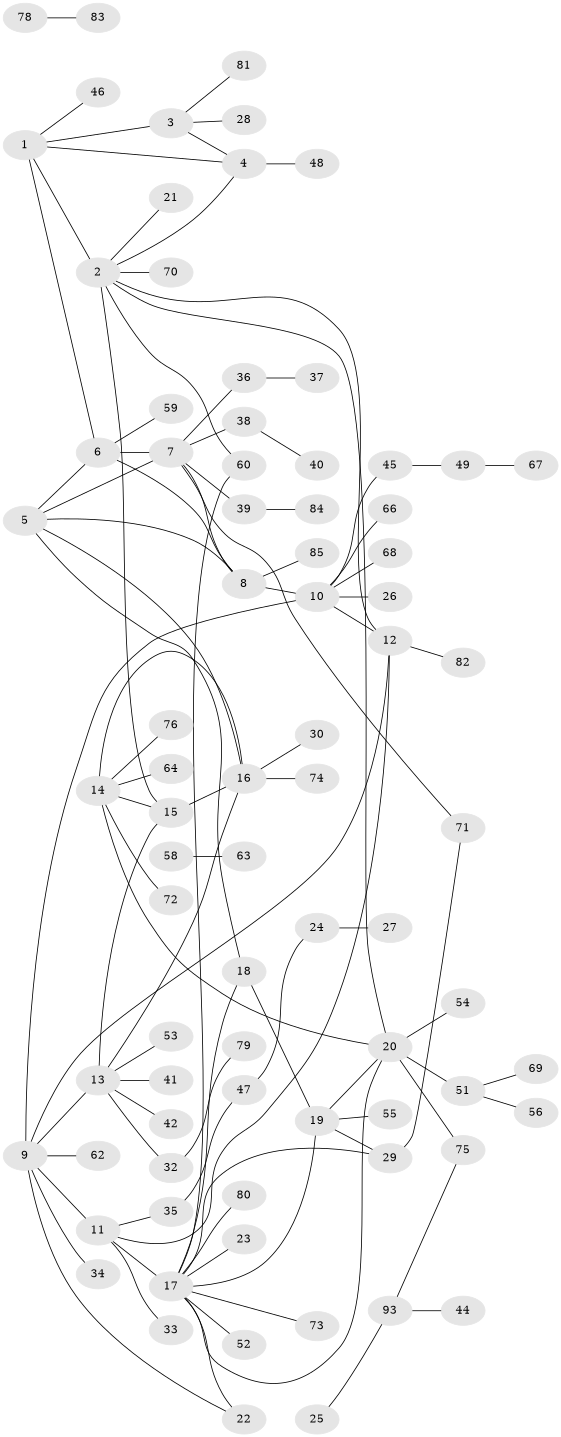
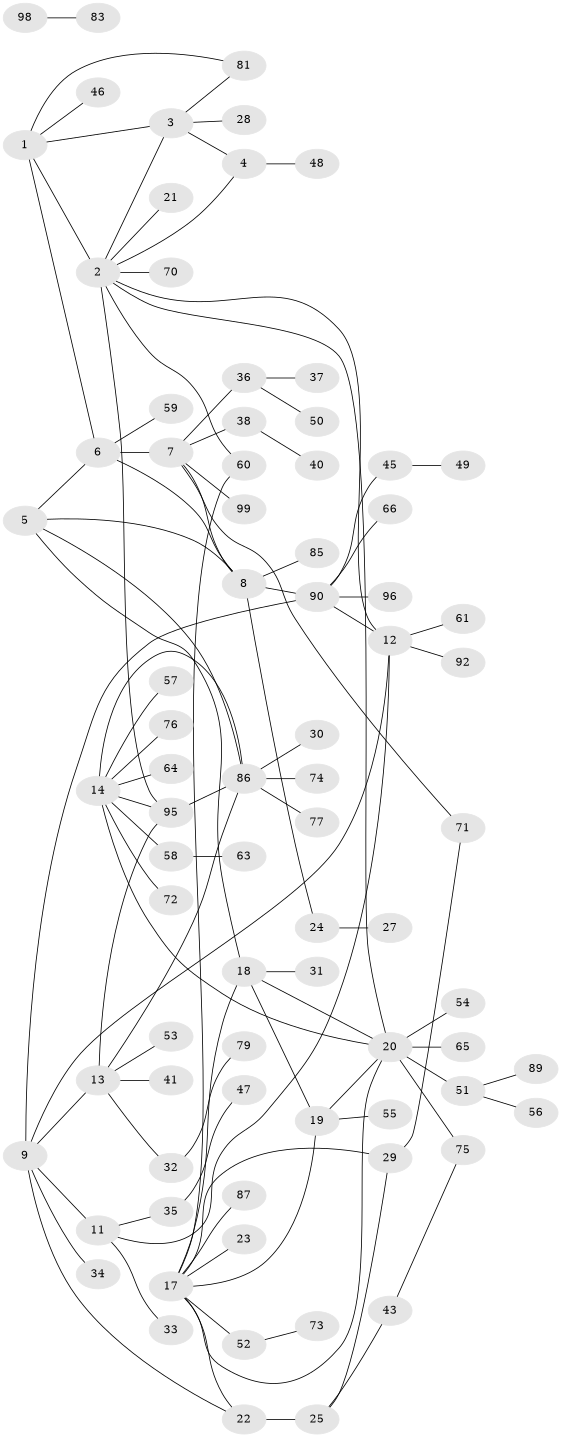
node "78": label "78" -> "98"
edge "1" -- "4": now "1" -- "81"
edge "3" -- "2": added
node "50": added
node "67": removed
edge "7" -- "5": removed
node "39": label "39" -> "99"
node "84": removed
node "68": removed
node "10": label "10" -> "90"
node "26": label "26" -> "96"
node "61": added
node "82": label "82" -> "92"
node "57": added
node "16": label "16" -> "86"
node "15": label "15" -> "95"
node "77": added
edge "14" -- "58": added
node "31": added
edge "24" -- "47": now "24" -- "8"
edge "18" -- "20": added
node "65": added
node "69": label "69" -> "89"
node "42": removed
edge "19" -- "29": now "25" -- "29"
node "62": removed
node "80": label "80" -> "87"
edge "11" -- "17": removed
edge "17" -- "73": now "52" -- "73"
node "93": label "93" -> "43"
node "44": removed
edge "22" -- "25": added
